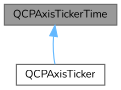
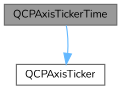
edge "QCPAxisTicker" -> "QCPAxisTickerTime": reversed
